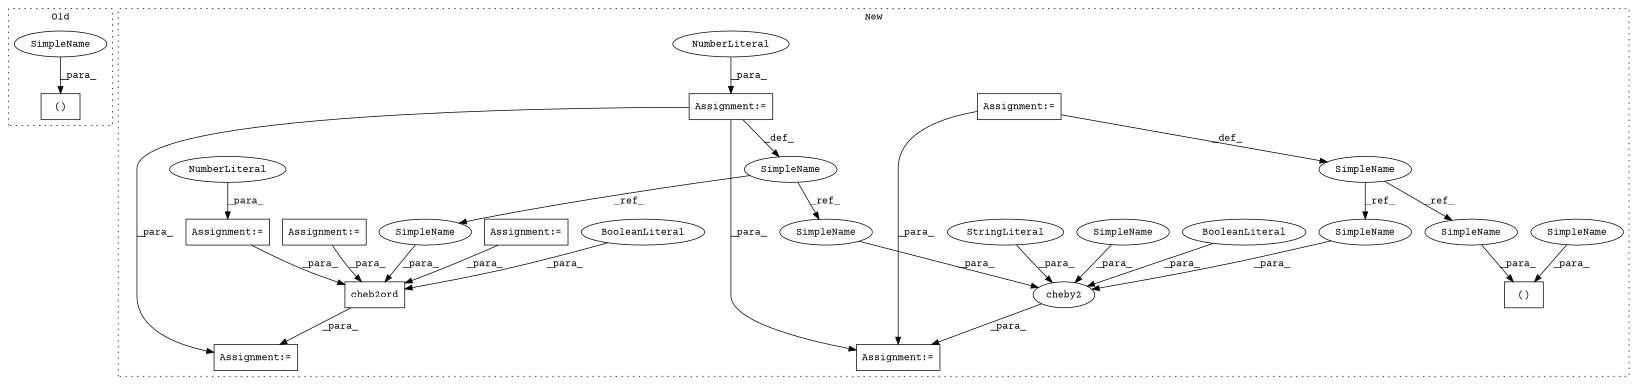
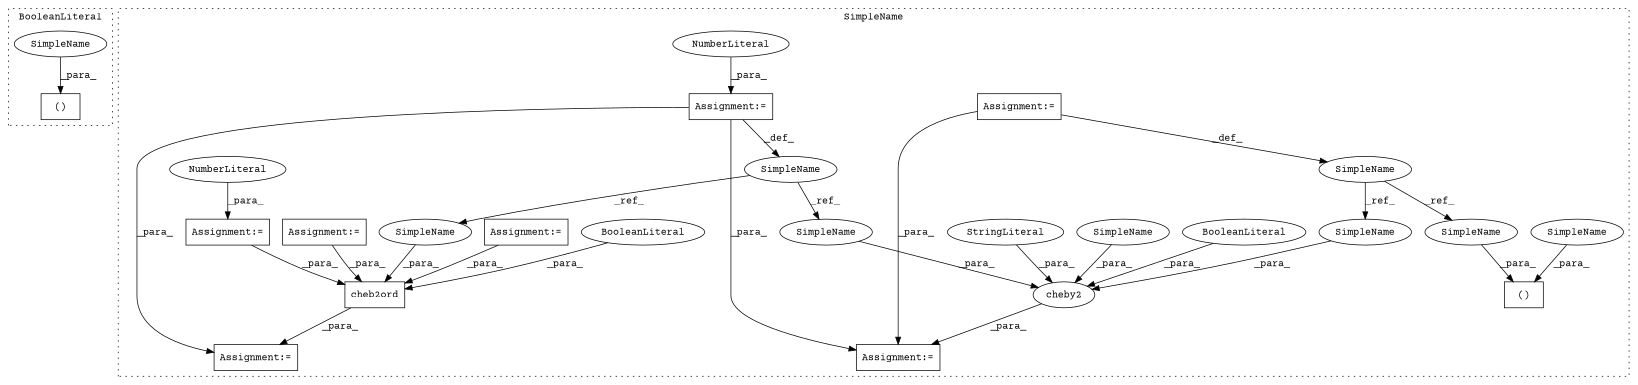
cluster "Old": label "Old" -> "BooleanLiteral"
cluster "New": label "New" -> "SimpleName"
